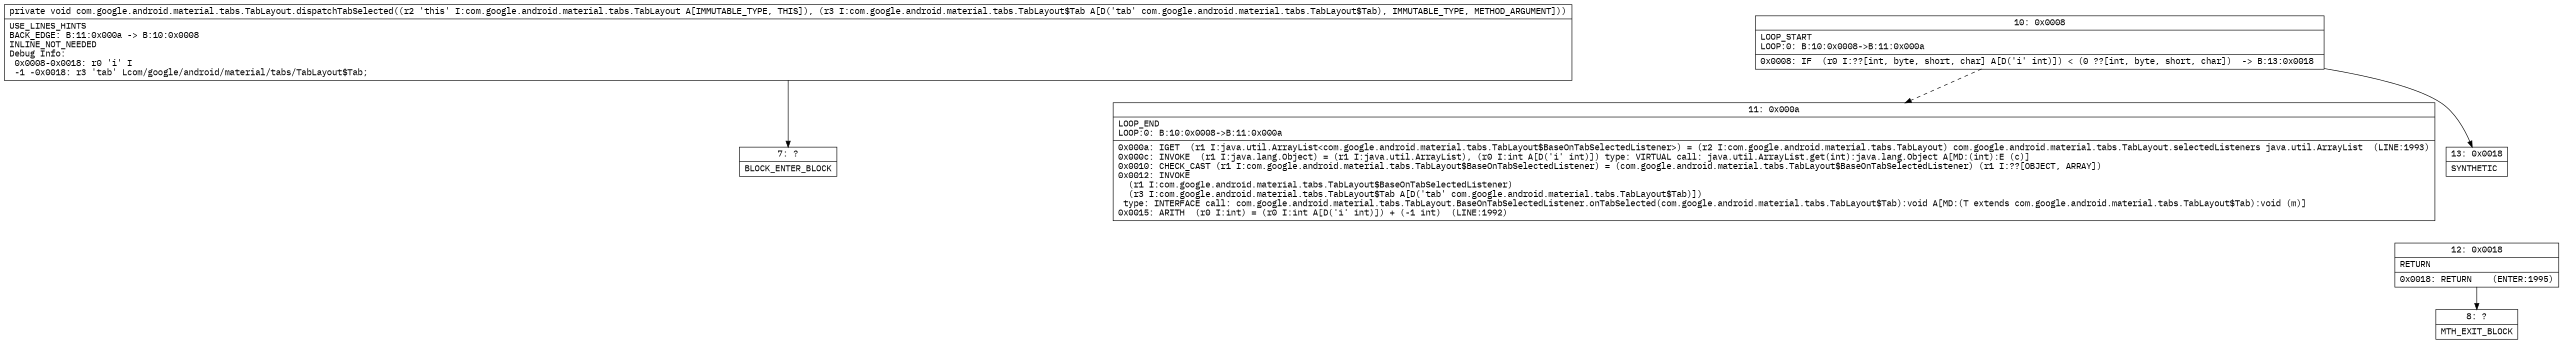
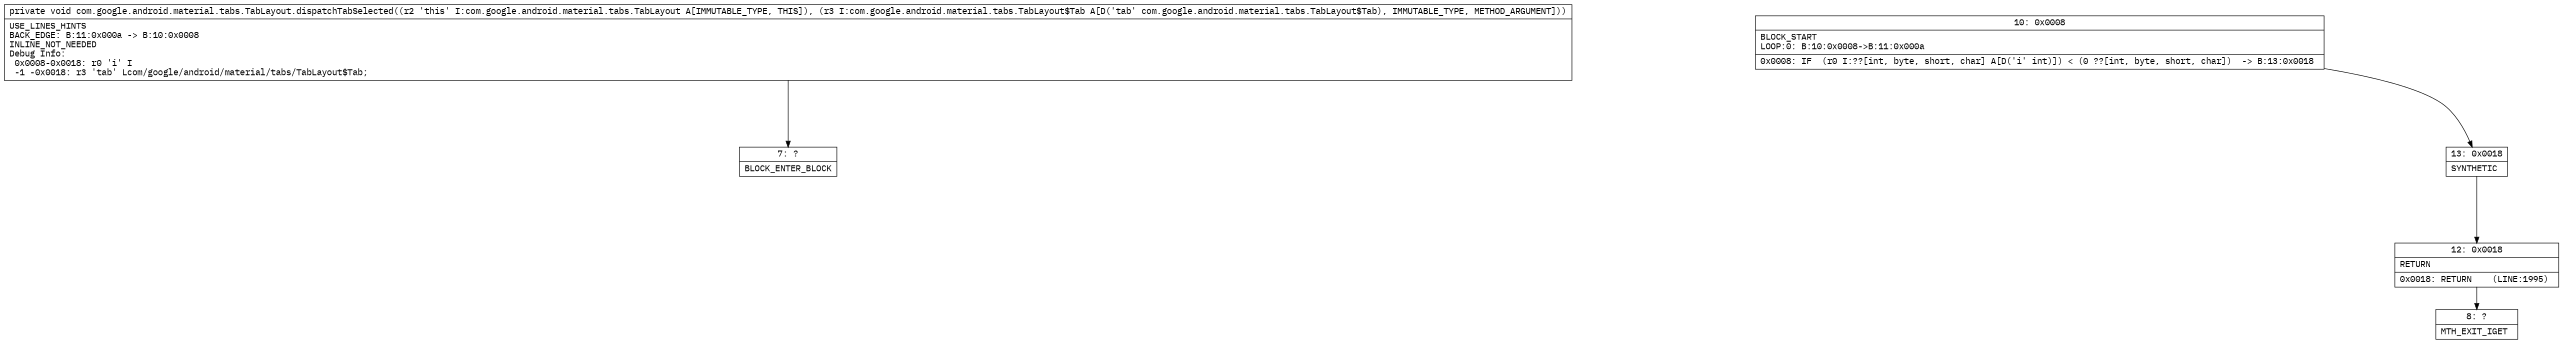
node "10: 0x0008": text "LOOP_START" -> "BLOCK_START"
node "11: 0x000a": removed
edge "13: 0x0018" -> "12: 0x0018": added
node "12: 0x0018": text "0x0018: RETURN    (ENTER:1995)" -> "0x0018: RETURN    (LINE:1995)"
node "8: ?": text "MTH_EXIT_BLOCK" -> "MTH_EXIT_IGET"
